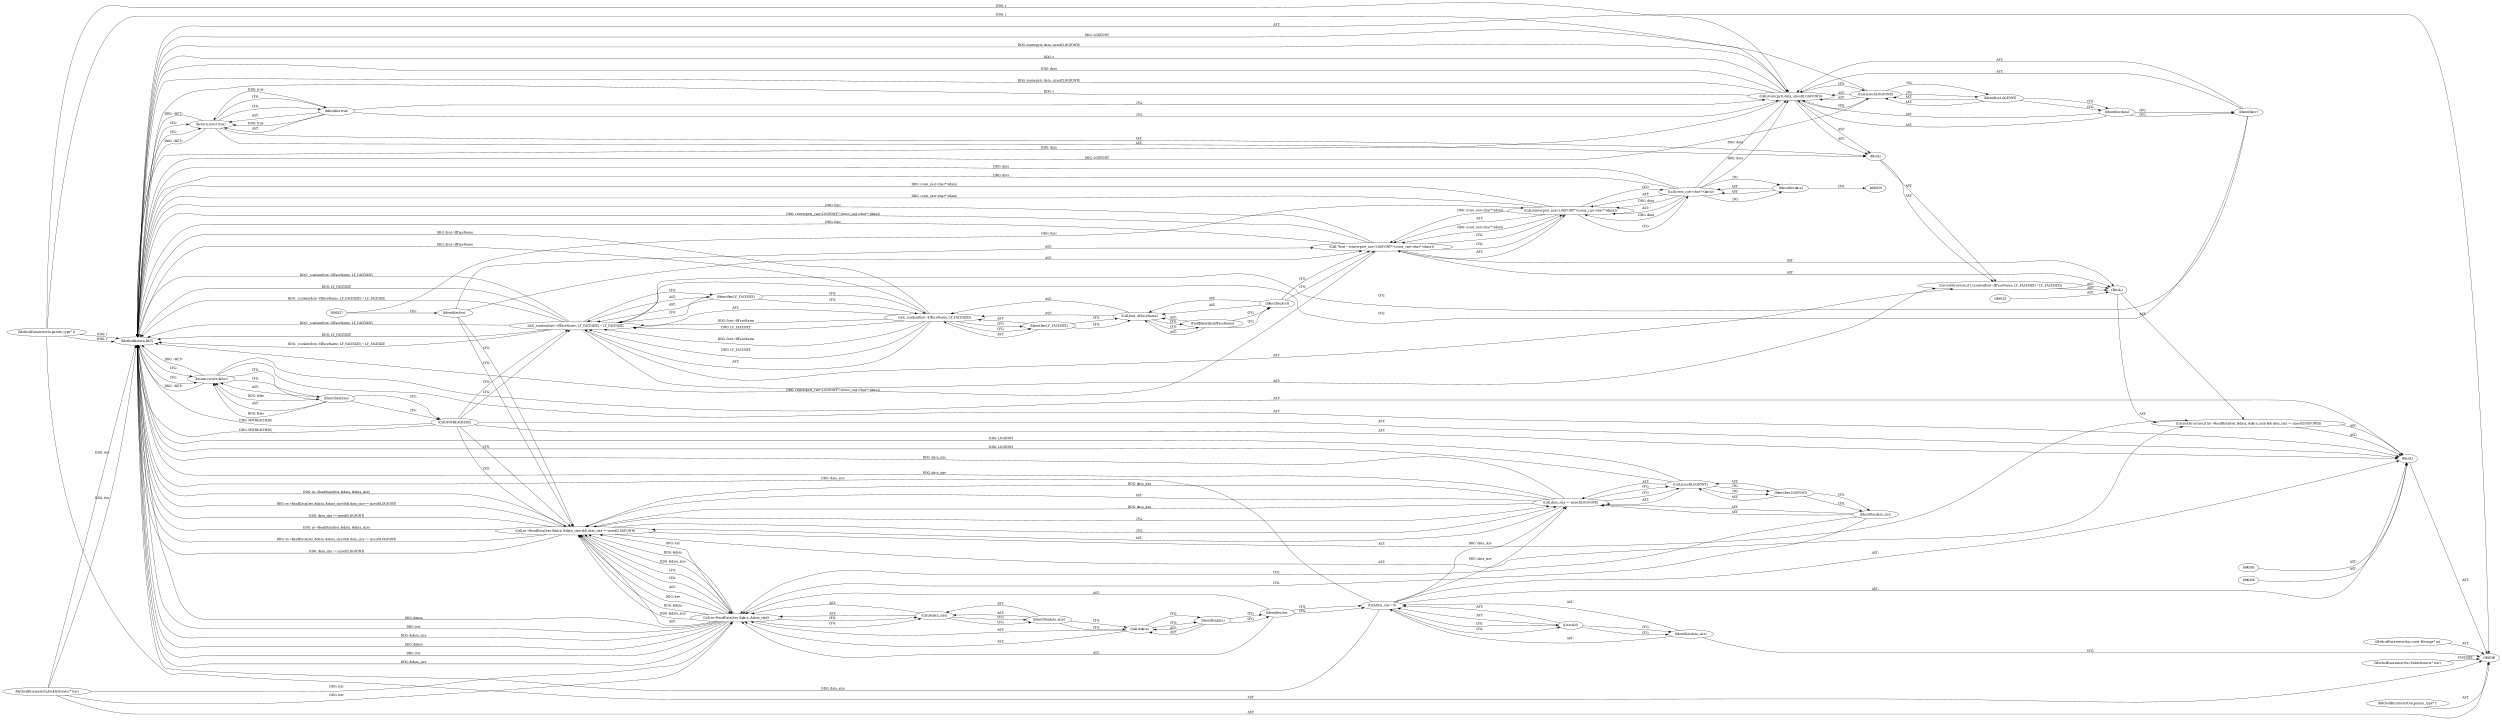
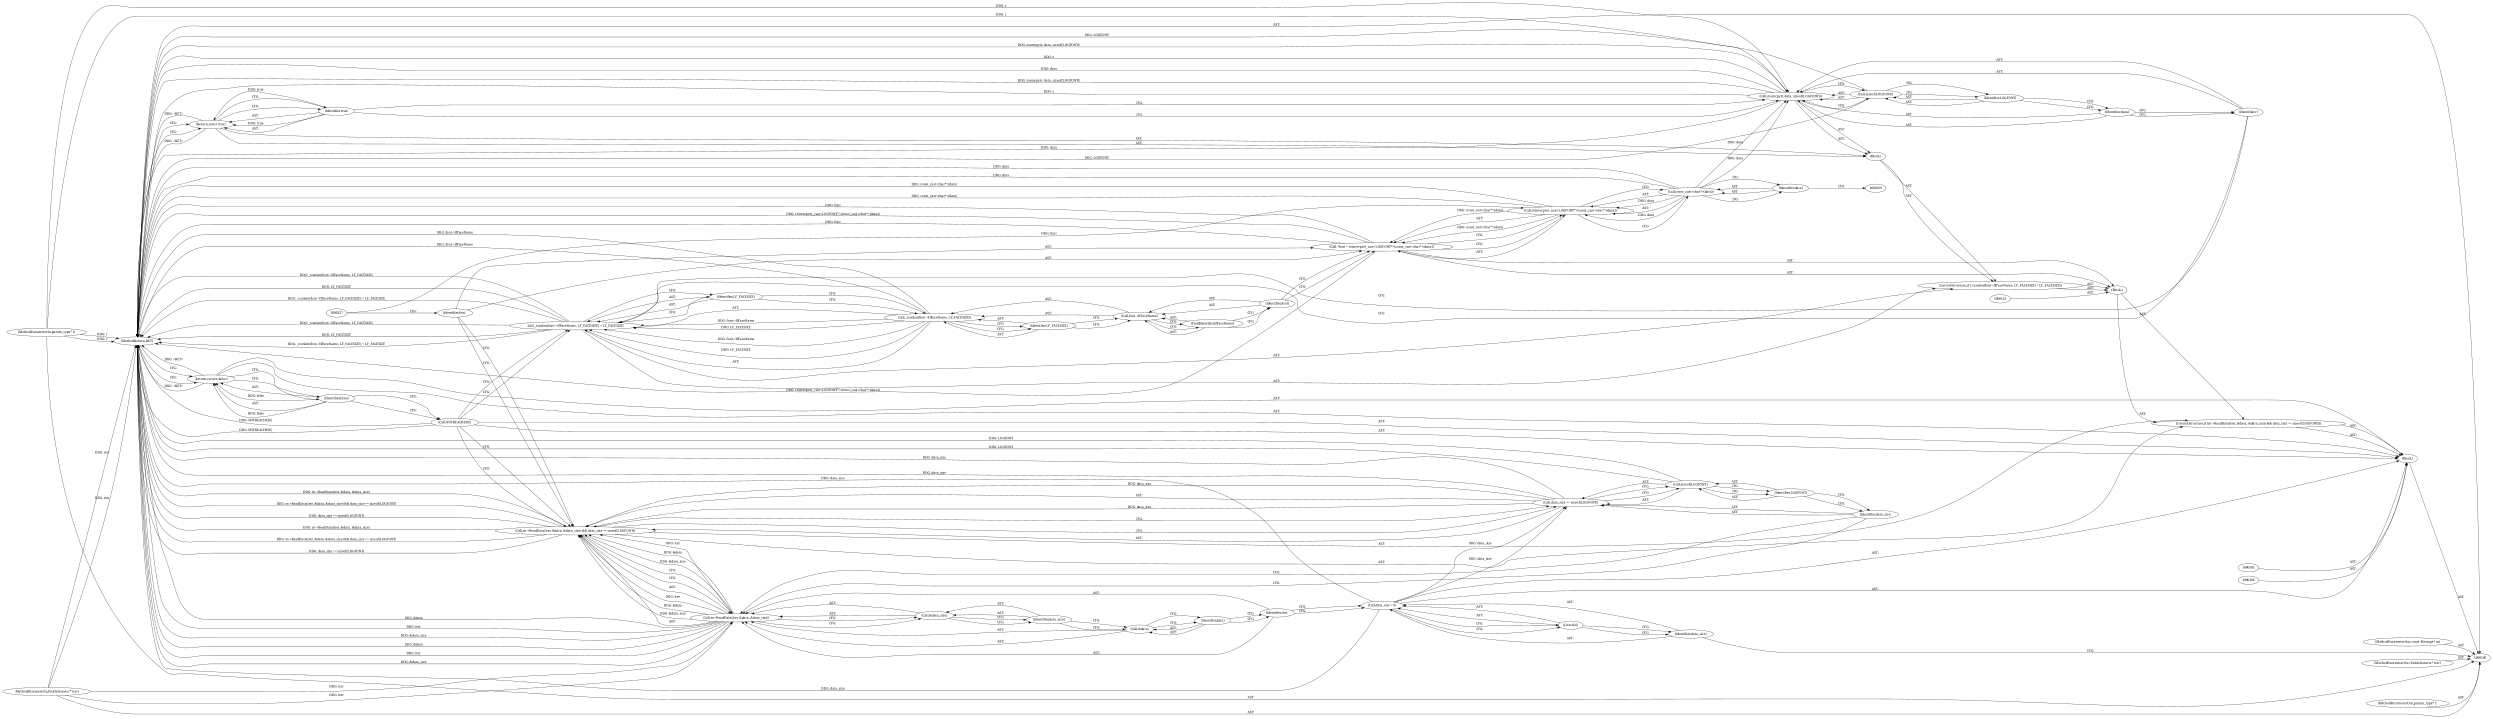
edge "(MethodParameterOut,PickleIterator* iter)" -> "1000100": label "FACESIZE: " -> "AST: "
